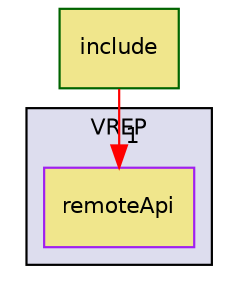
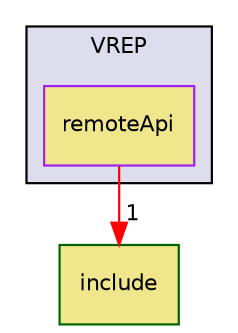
edge "include" -> "remoteApi": reversed
